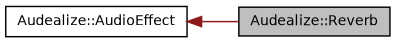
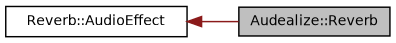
node "Audealize::AudioEffect": label "Audealize::AudioEffect" -> "Reverb::AudioEffect"
